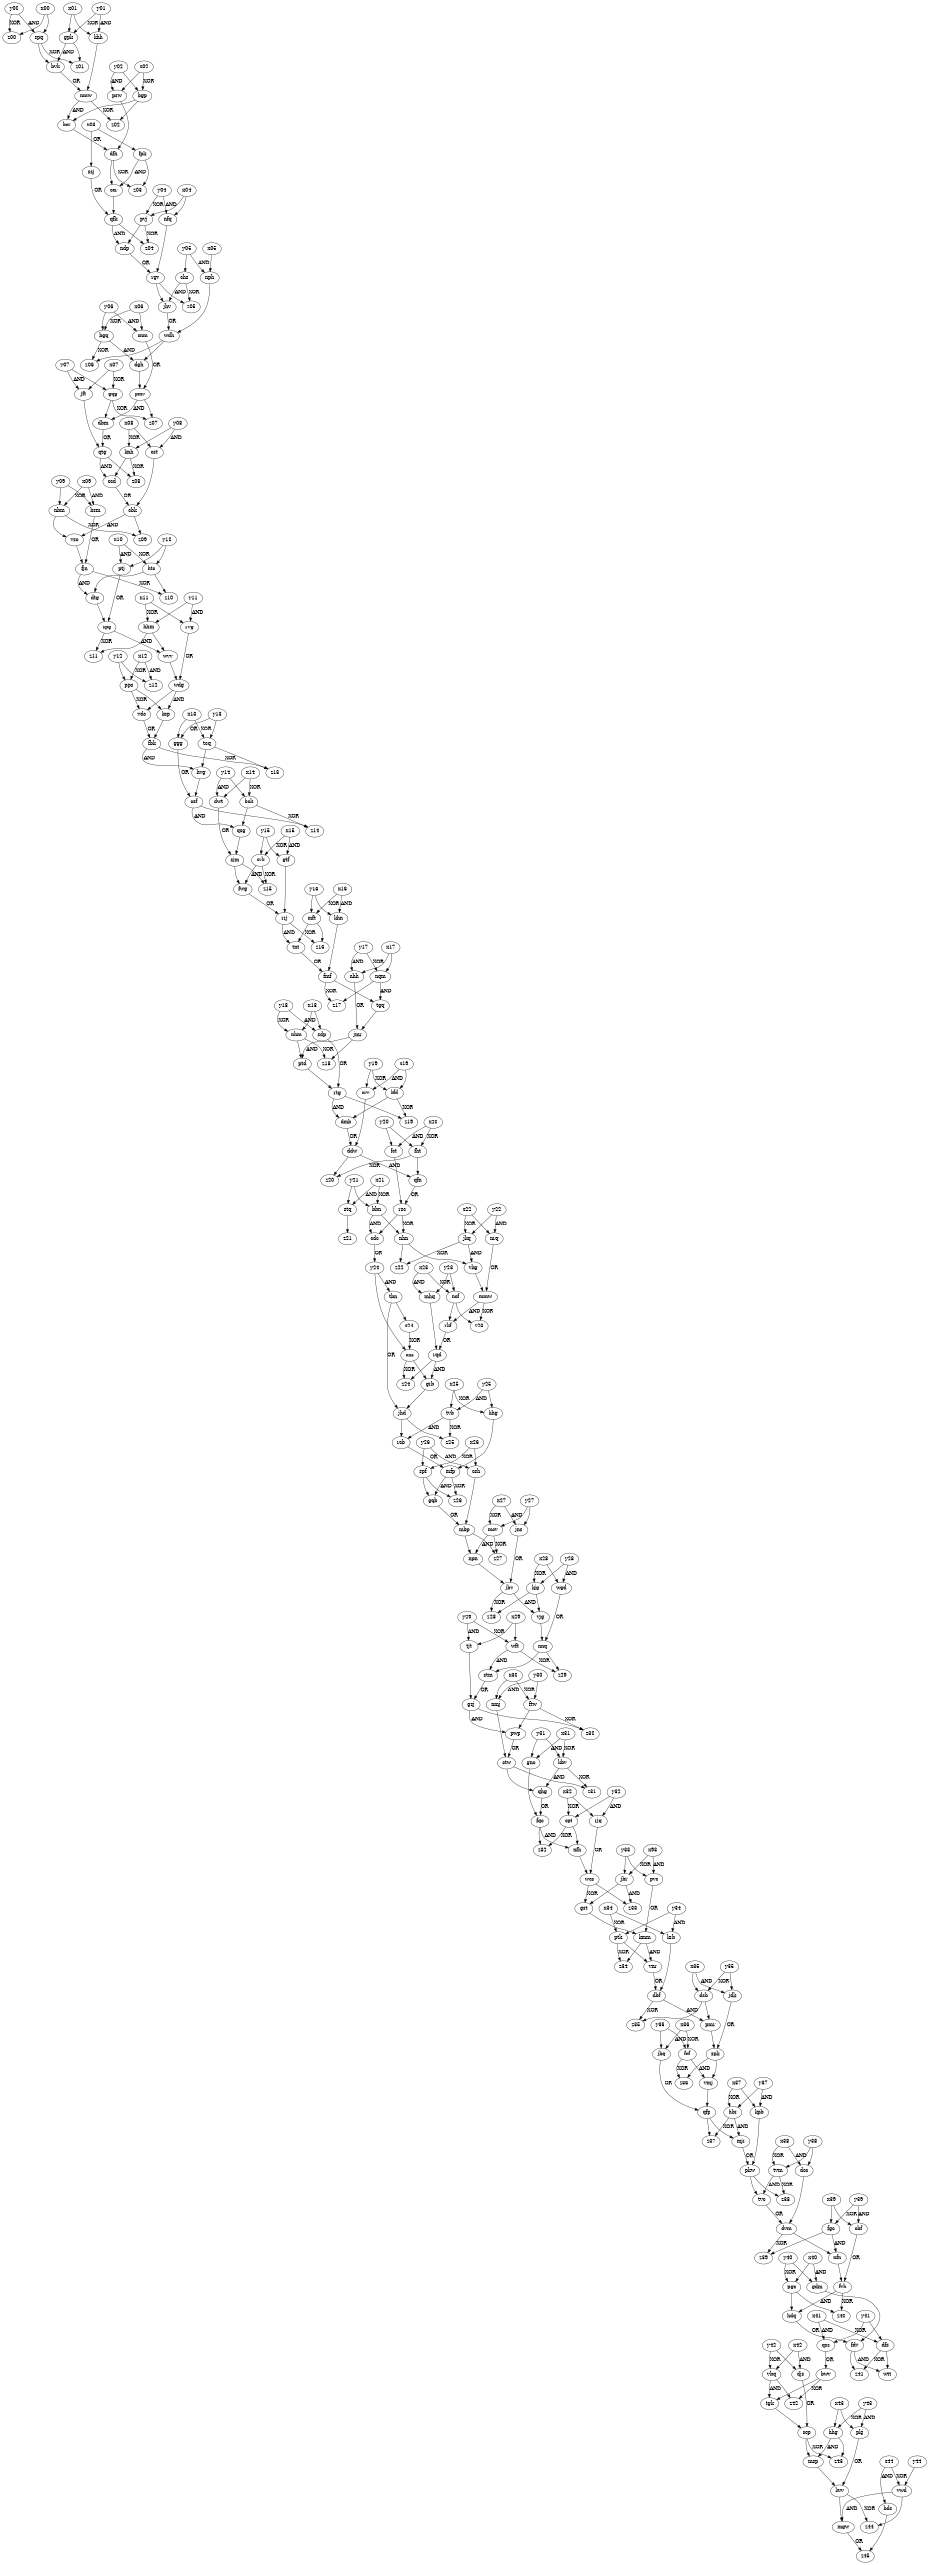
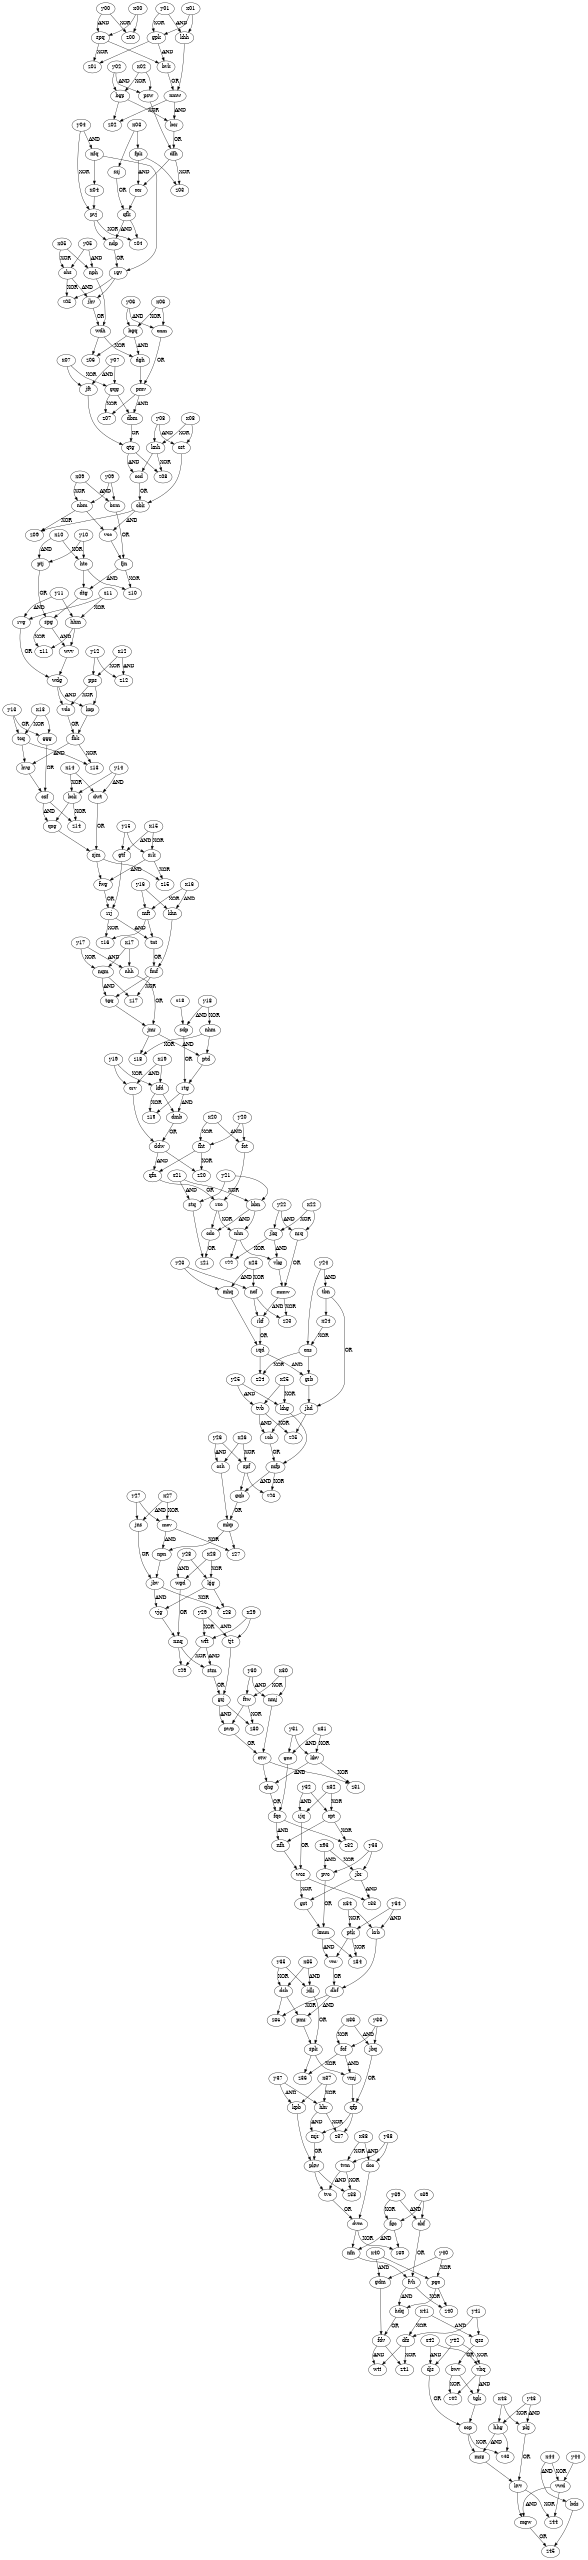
edge "x04" -> "nfq": reversed
edge "x05" -> "chs": added, label "XOR"
edge "x18" -> "nhm": removed
edge "cdc" -> "y24": now "cdc" -> "z21"
